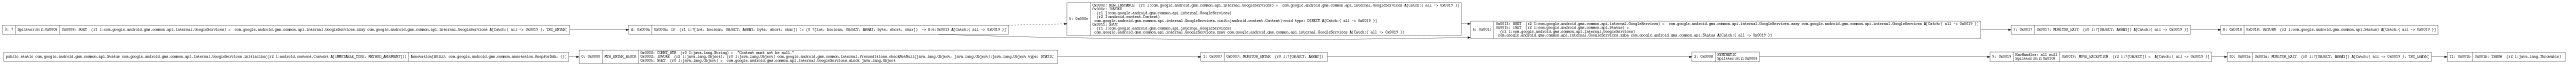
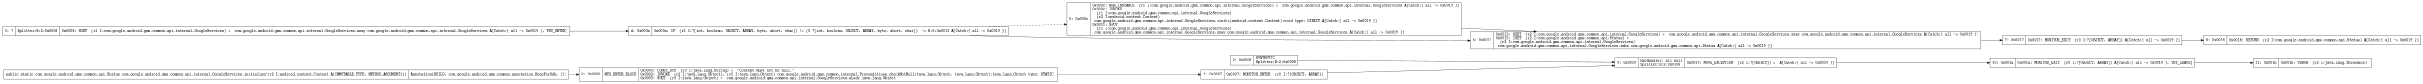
edge "1: 0x0007" -> "2: 0x0008": now "1: 0x0007" -> "9: 0x0019"
